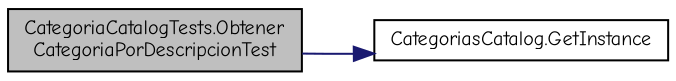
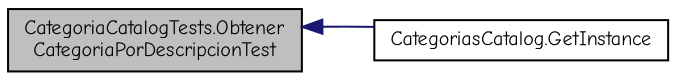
edge "CategoriaCatalogTests.Obtener CategoriaPorDescripcionTest" -> "CategoriasCatalog.GetInstance": reversed
